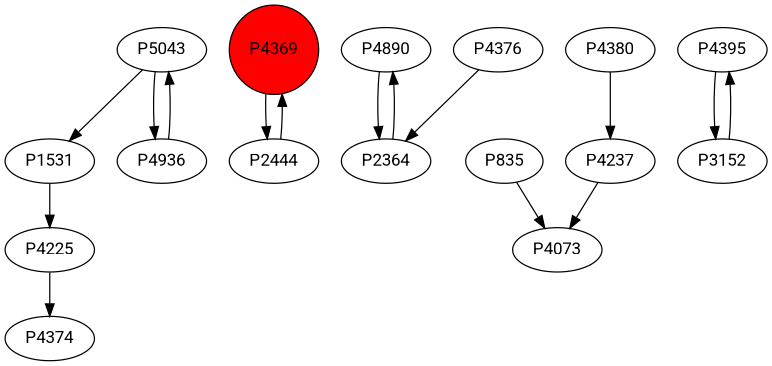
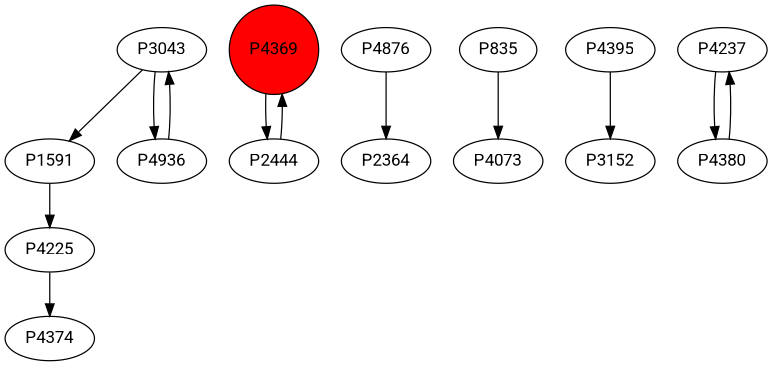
node "P5043": label "P5043" -> "P3043"
node "P4890": removed
node "P4376": label "P4376" -> "P4876"
edge "P3152" -> "P4395": removed
node "P1531": label "P1531" -> "P1591"
edge "P4237" -> "P4073": now "P4237" -> "P4380"
